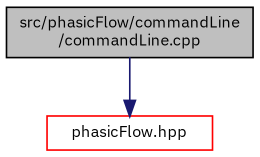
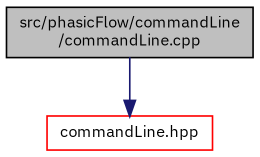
node "phasicFlow.hpp": label "phasicFlow.hpp" -> "commandLine.hpp"
